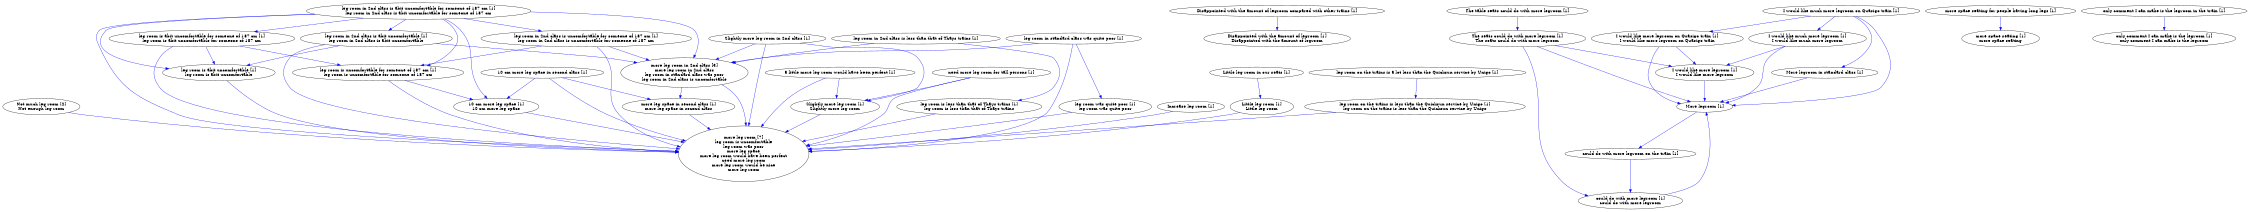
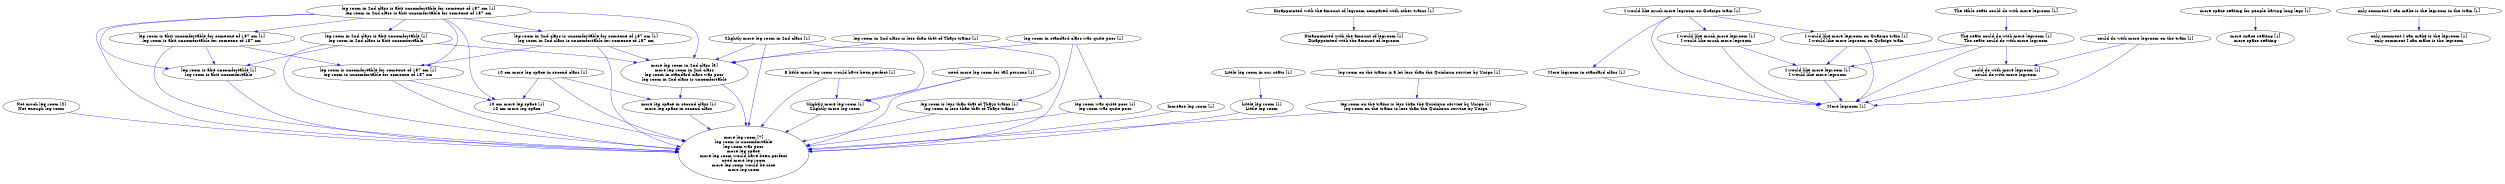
edge "More legroom [1]" -> "could do with more legroom on the train [1]": reversed
